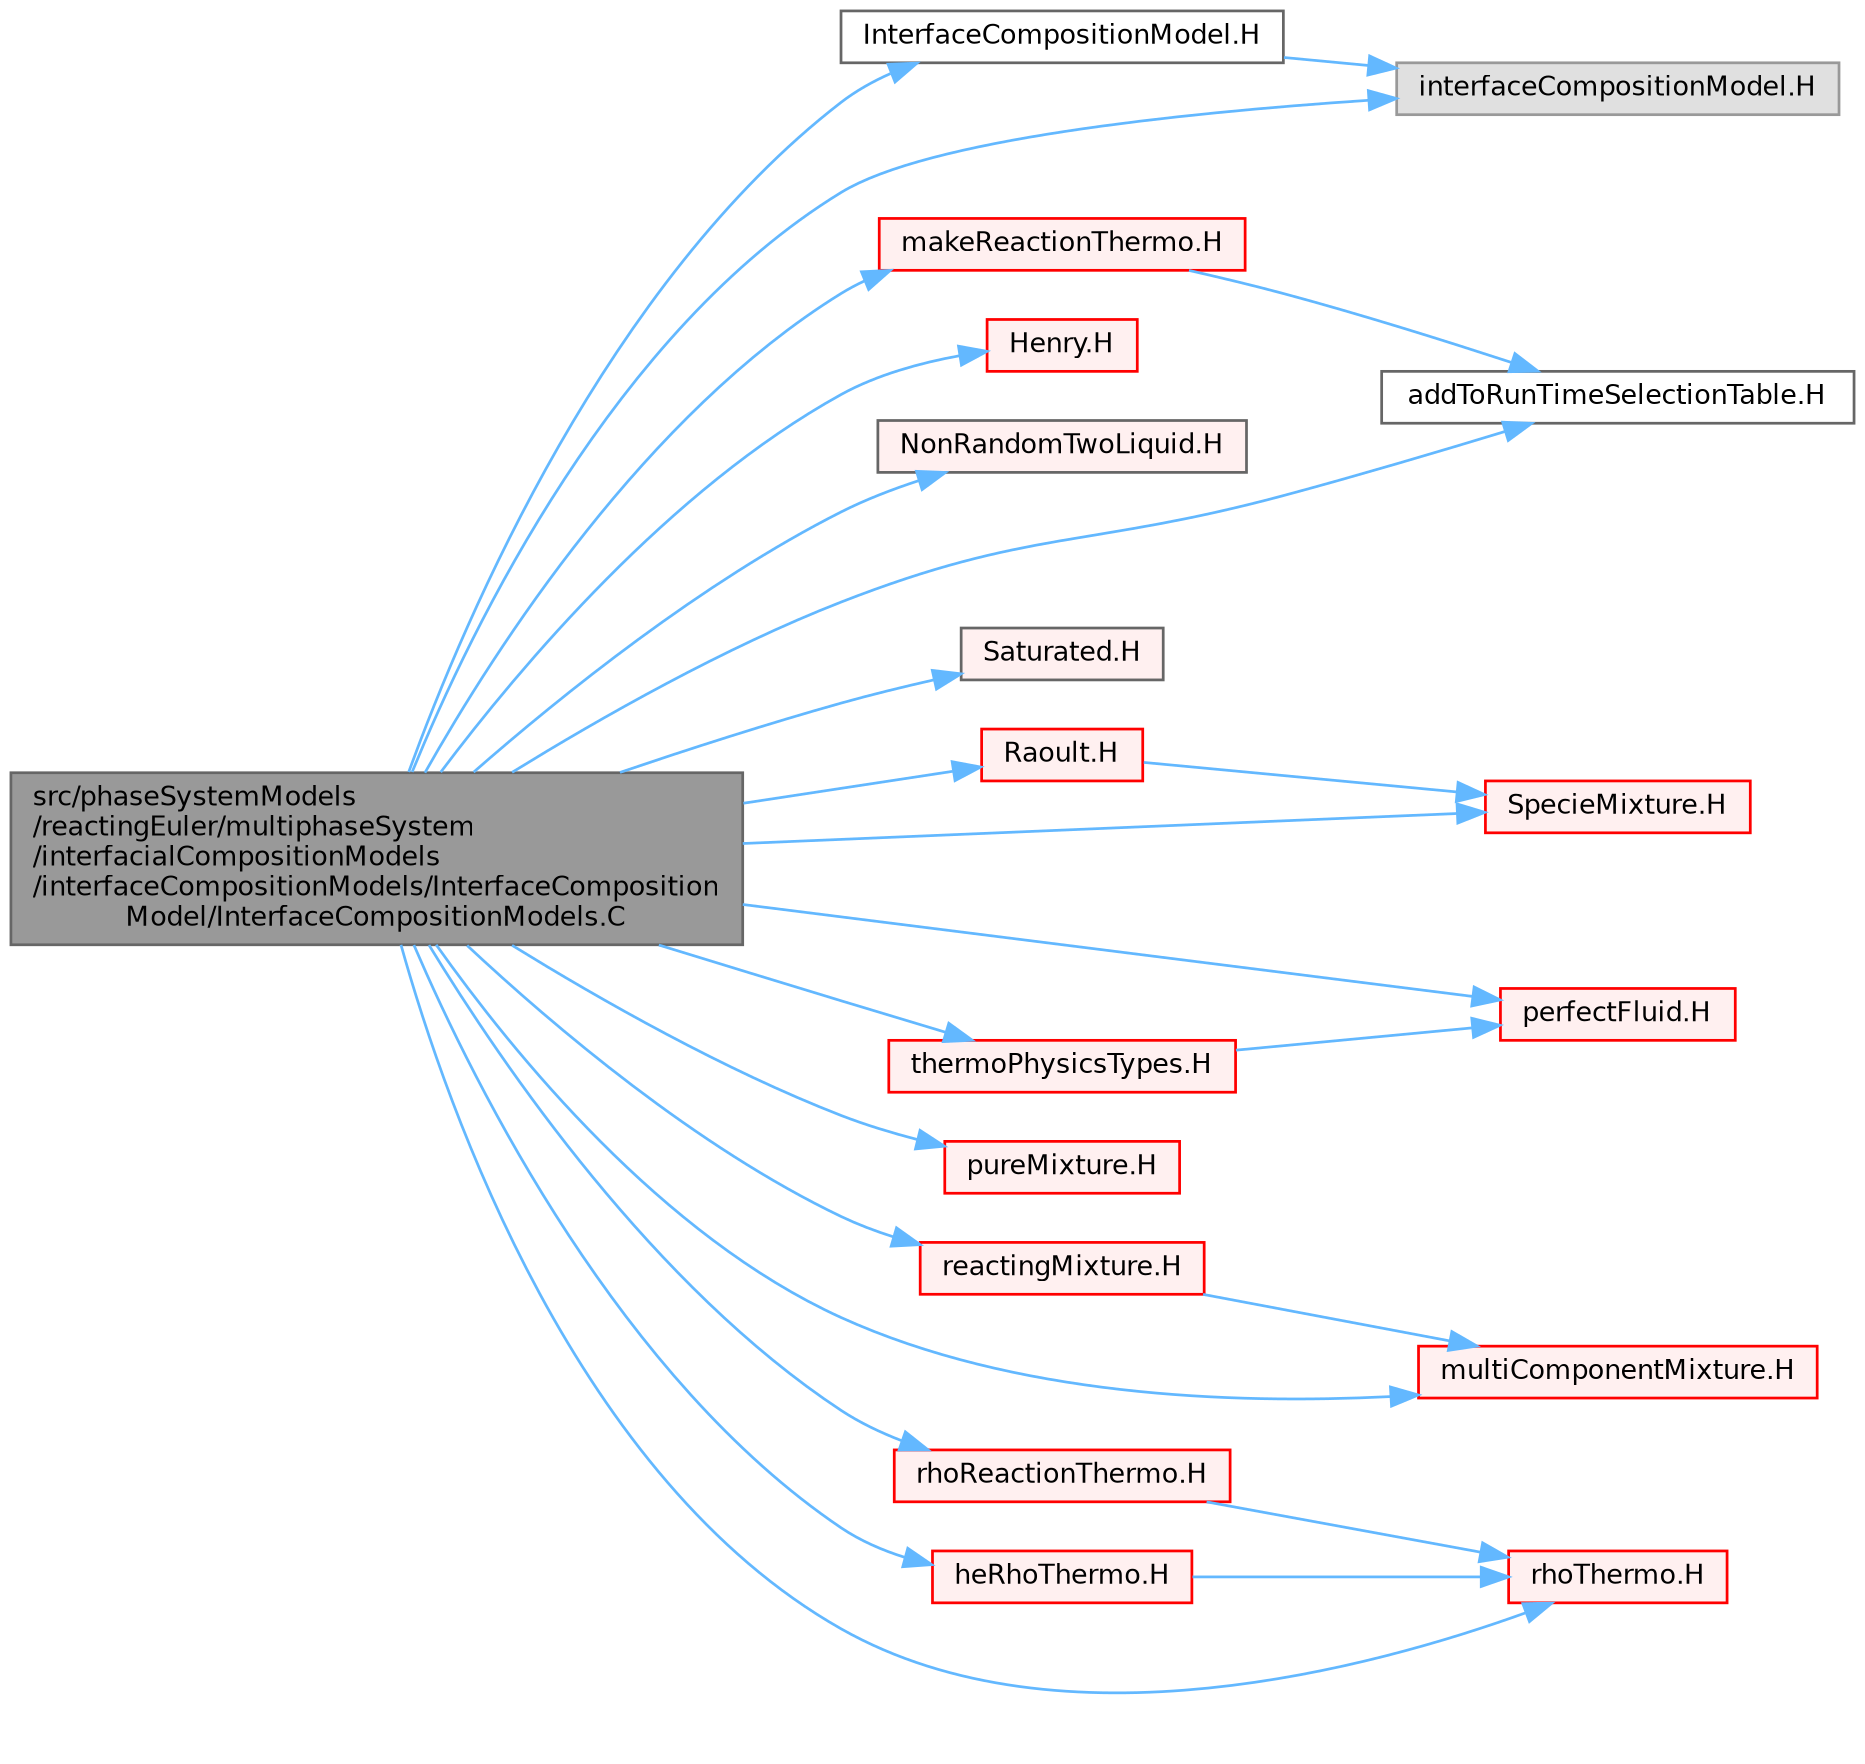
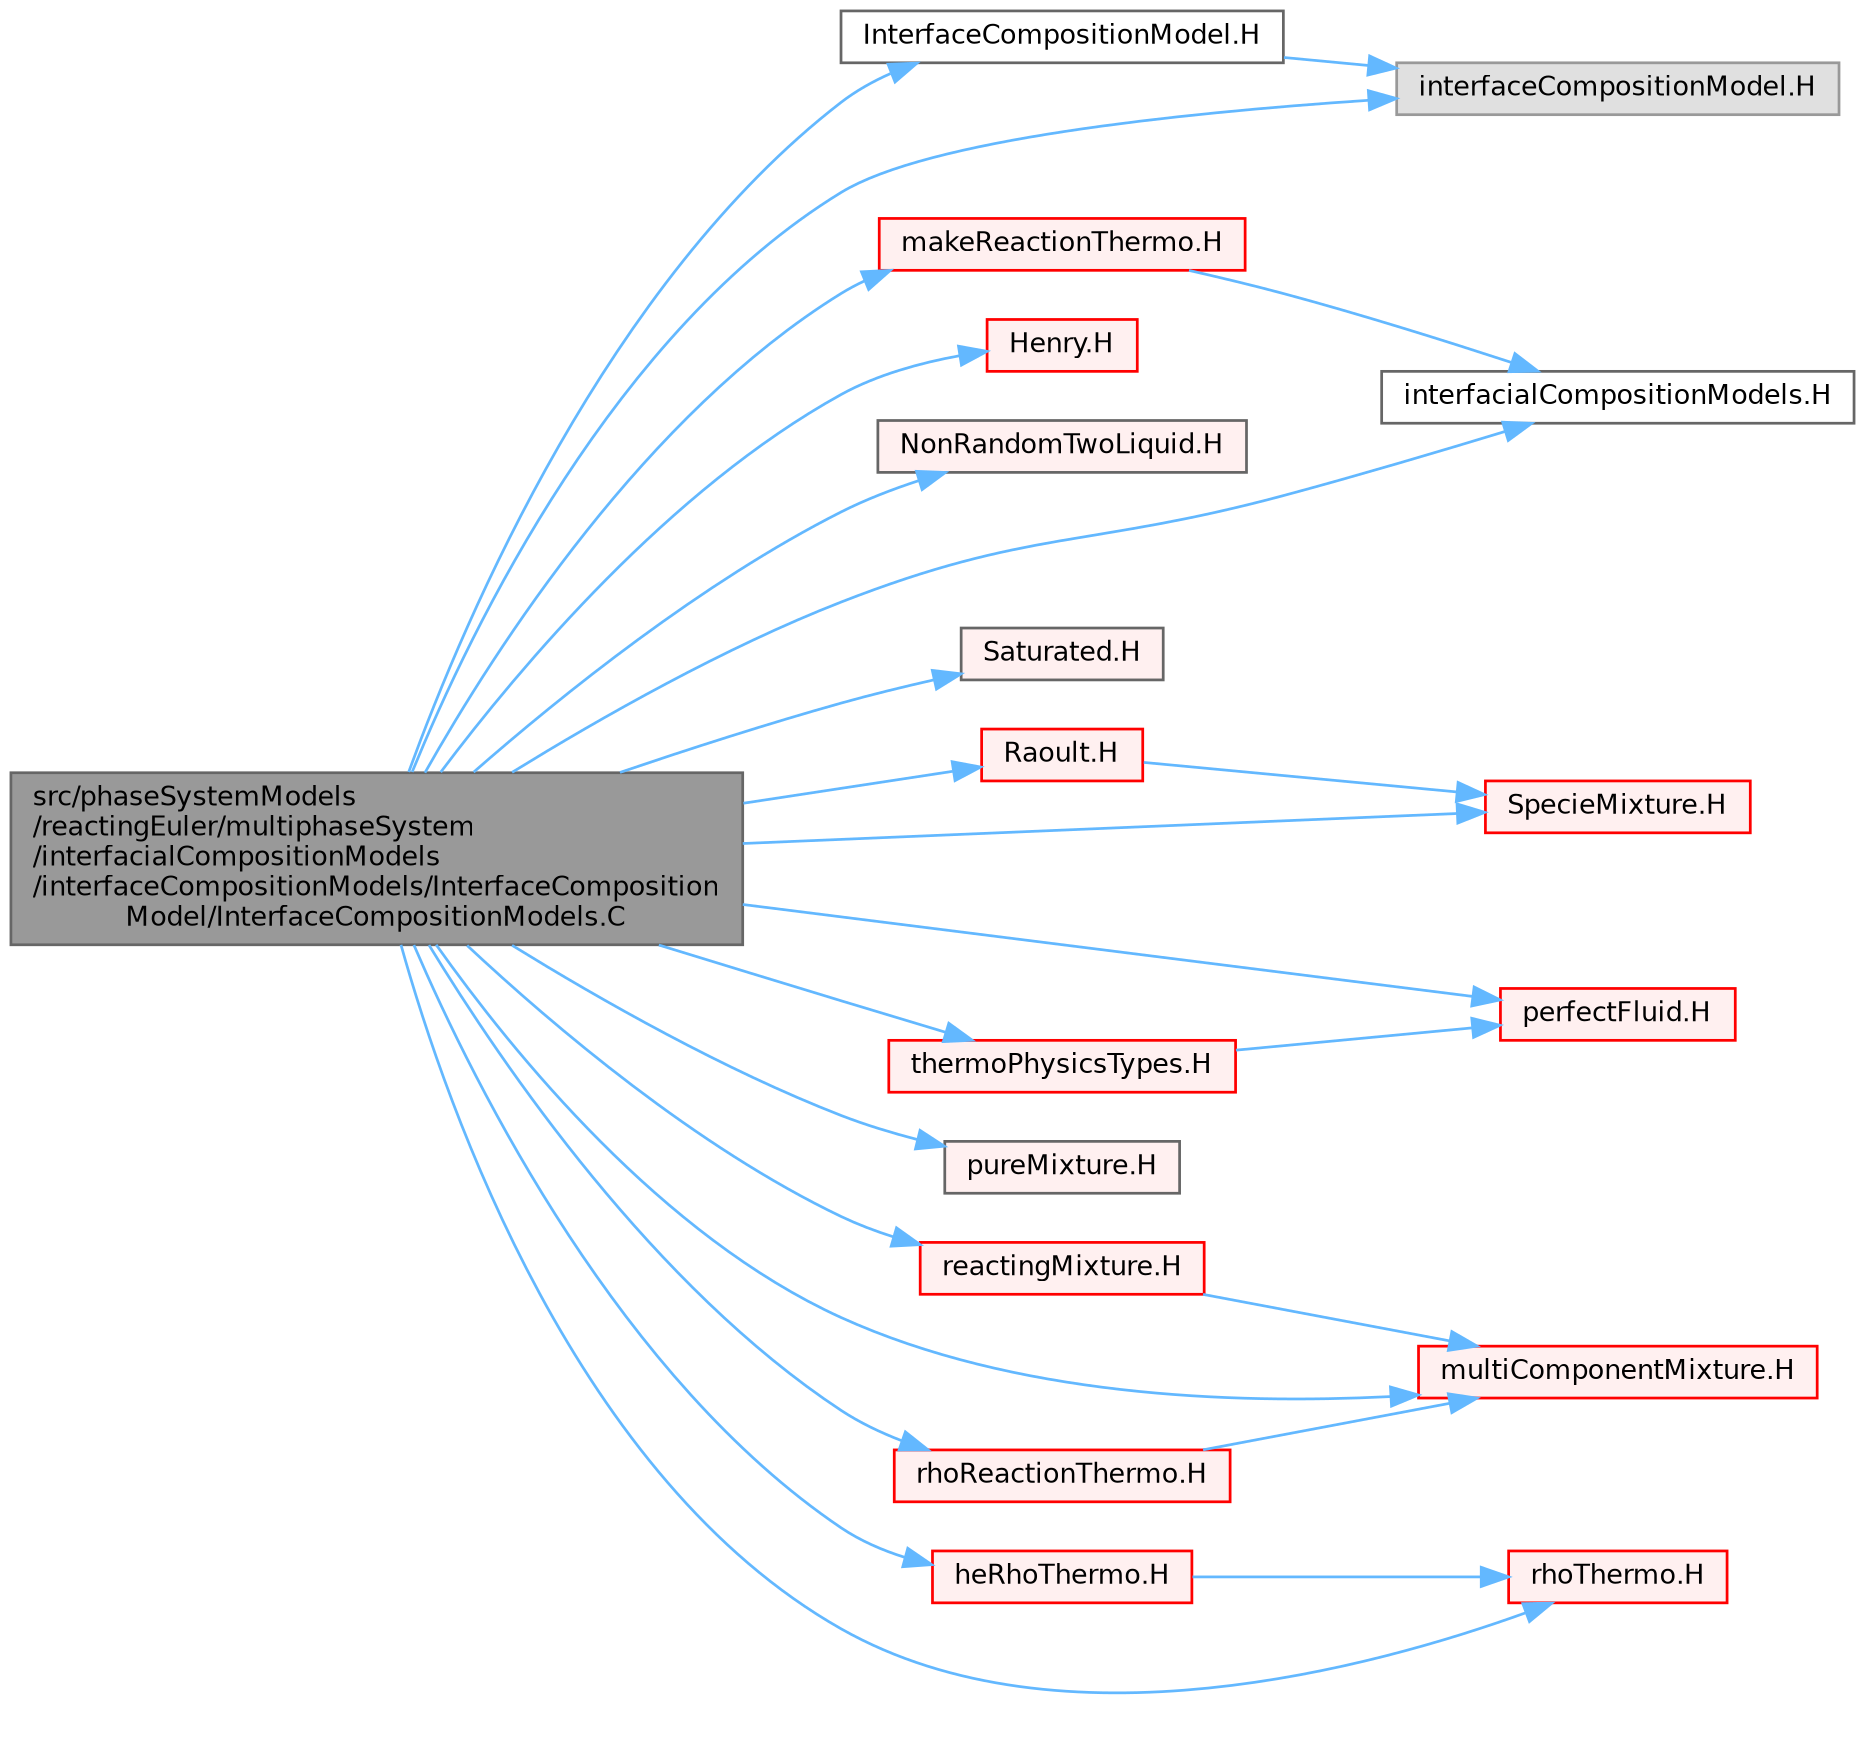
node "addToRunTimeSelectionTable.H": label "addToRunTimeSelectionTable.H" -> "interfacialCompositionModels.H"
node "pureMixture.H": color red -> grey40
edge "rhoReactionThermo.H" -> "rhoThermo.H": now "rhoReactionThermo.H" -> "multiComponentMixture.H"
